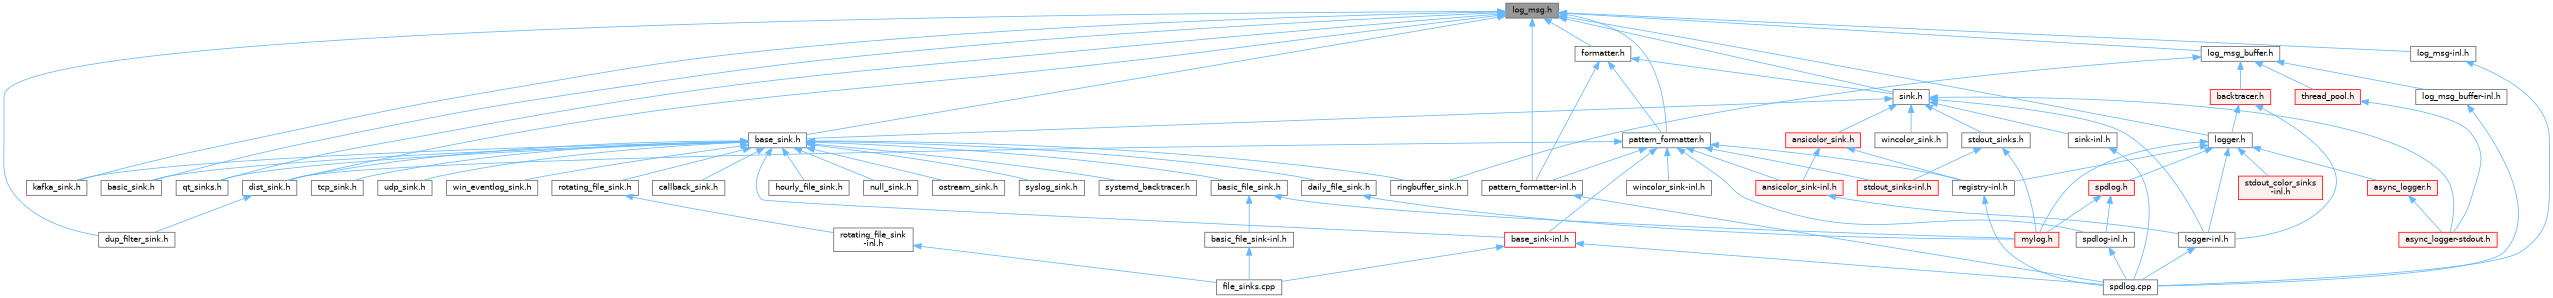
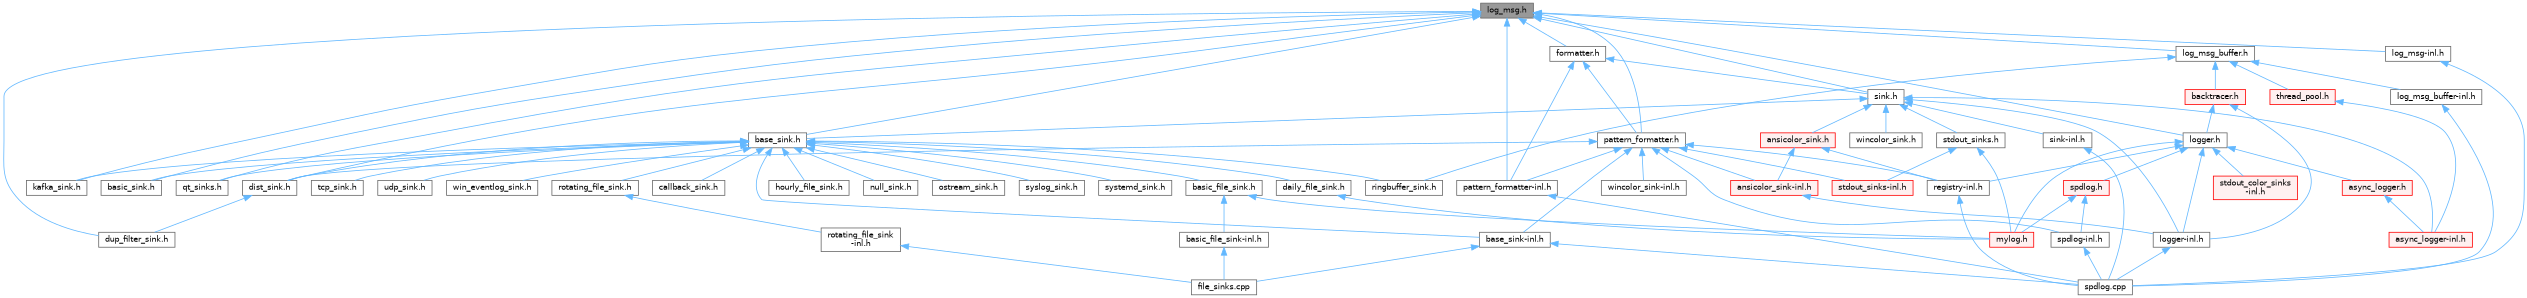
node "systemd_backtracer.h": label "systemd_backtracer.h" -> "systemd_sink.h"
node "base_sink-inl.h": color red -> grey40
node "async_logger-stdout.h": label "async_logger-stdout.h" -> "async_logger-inl.h"
